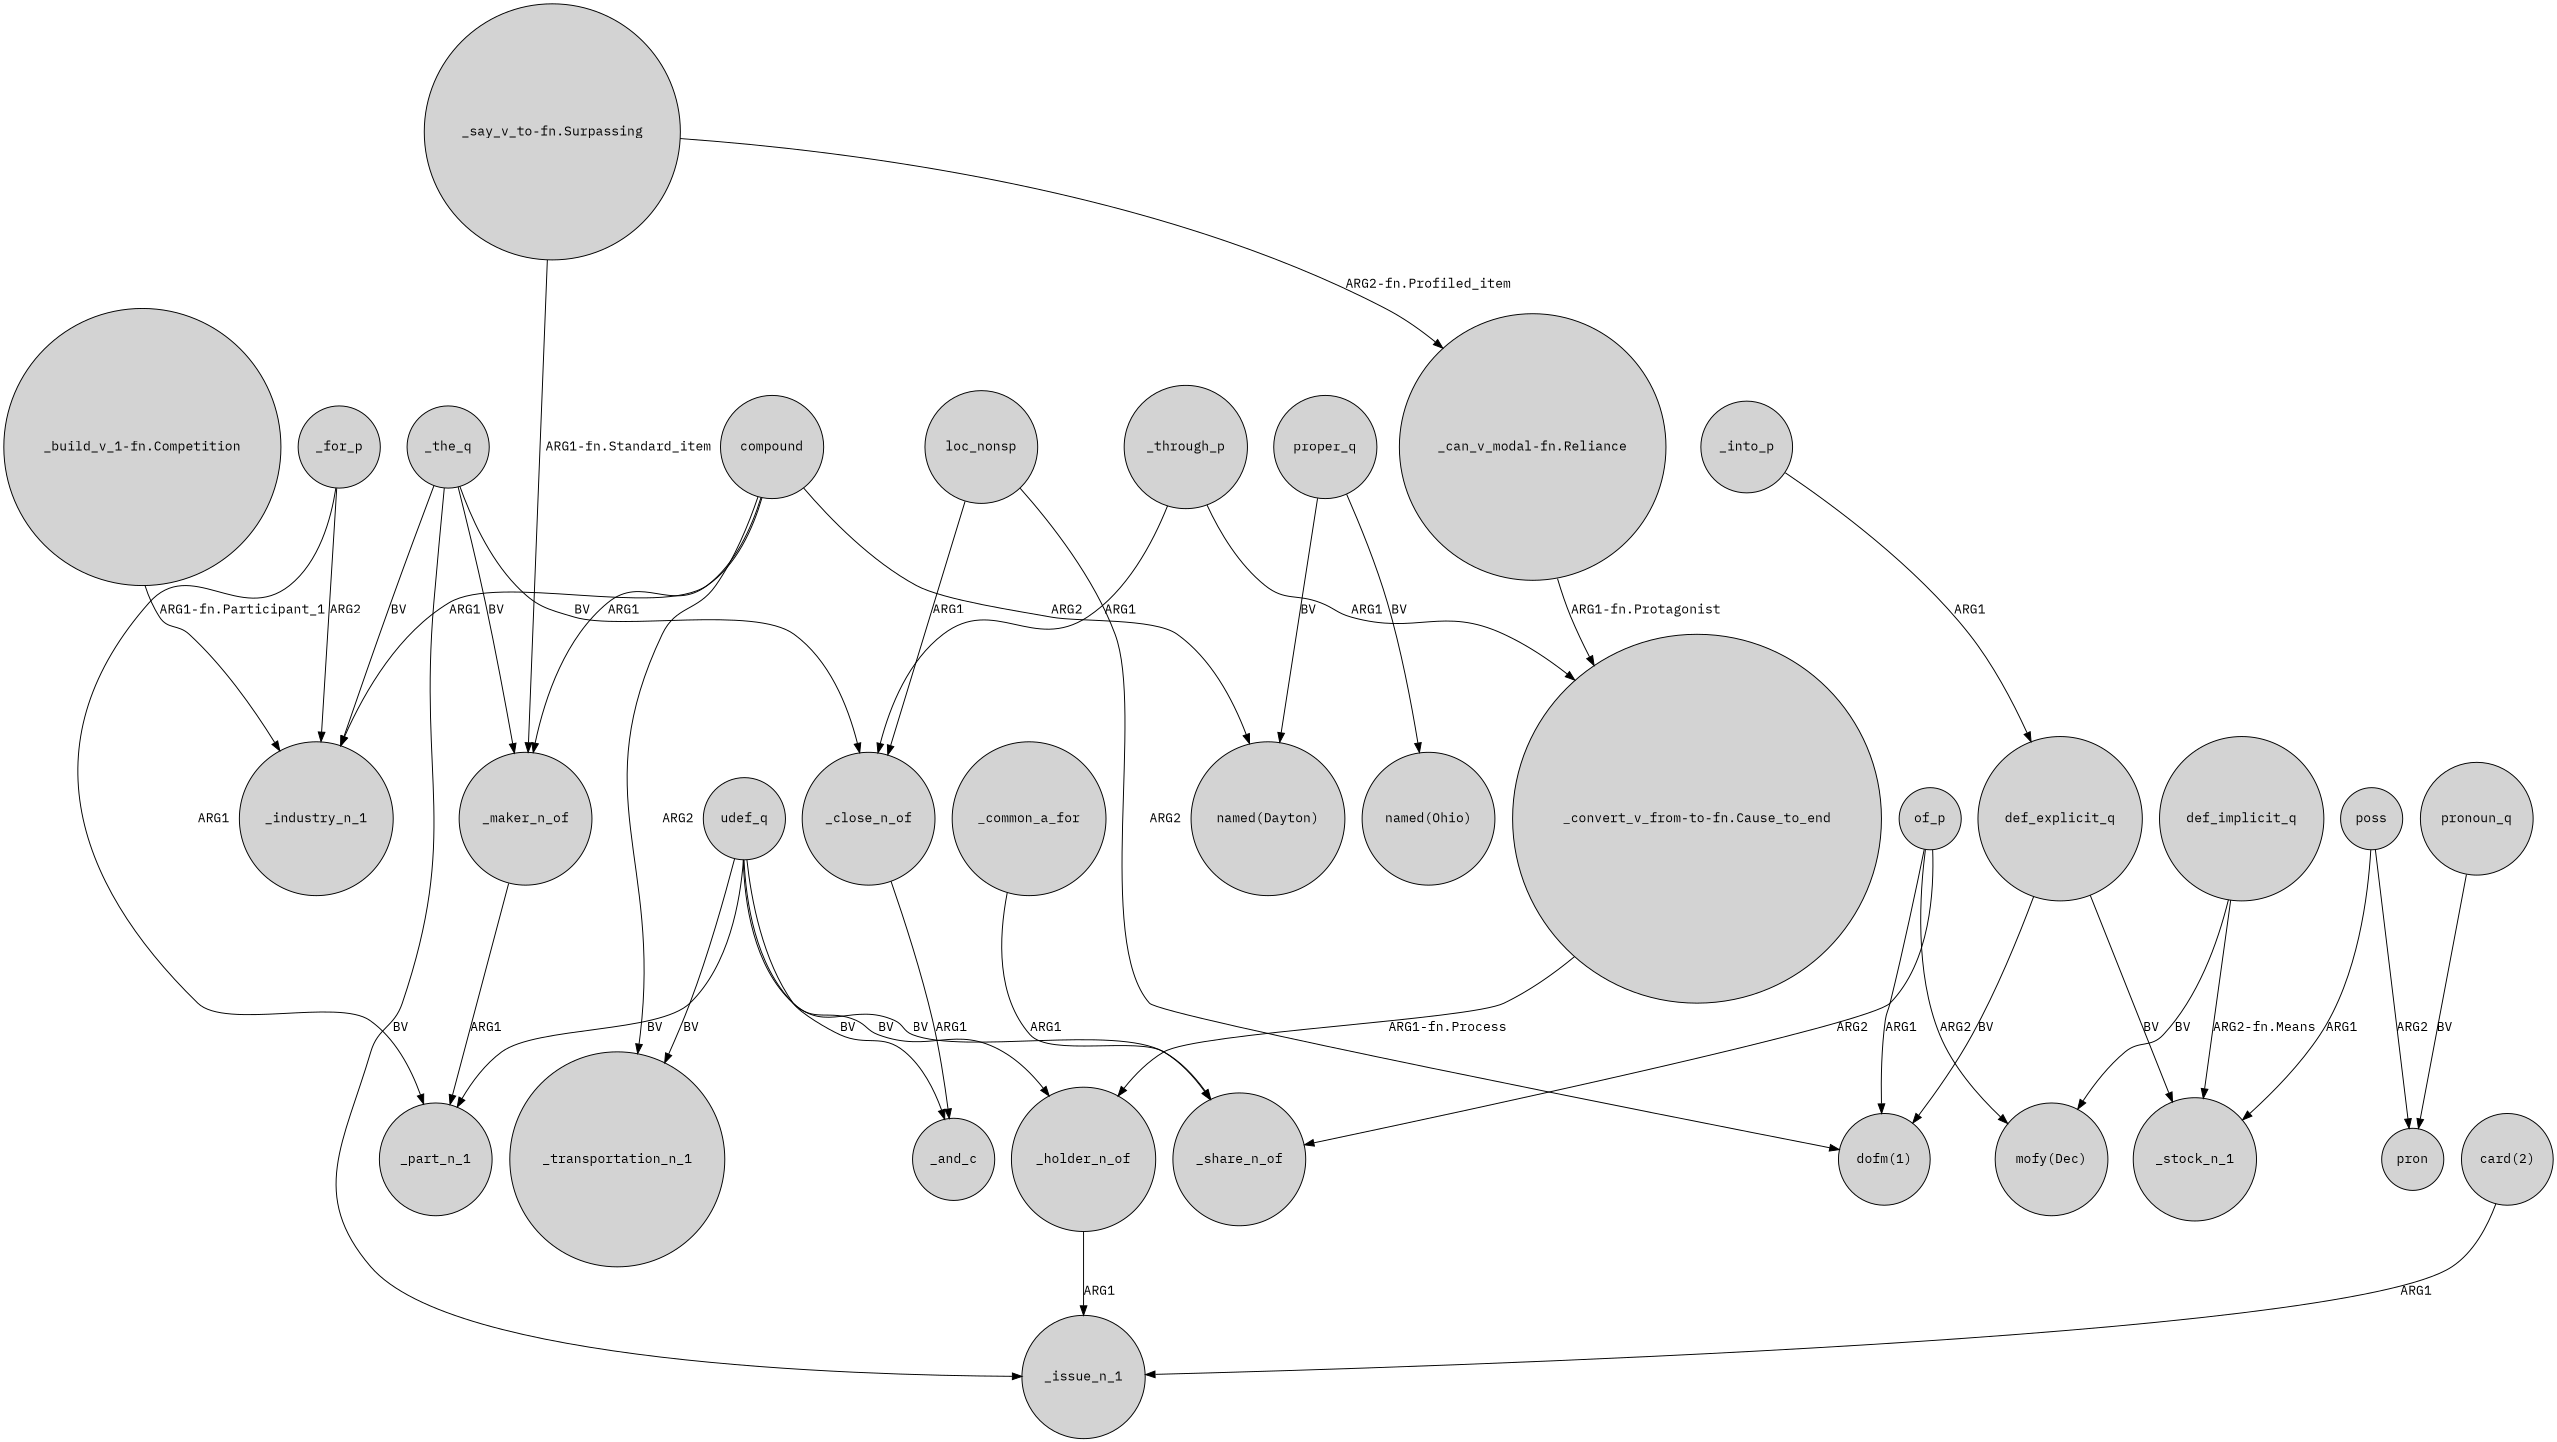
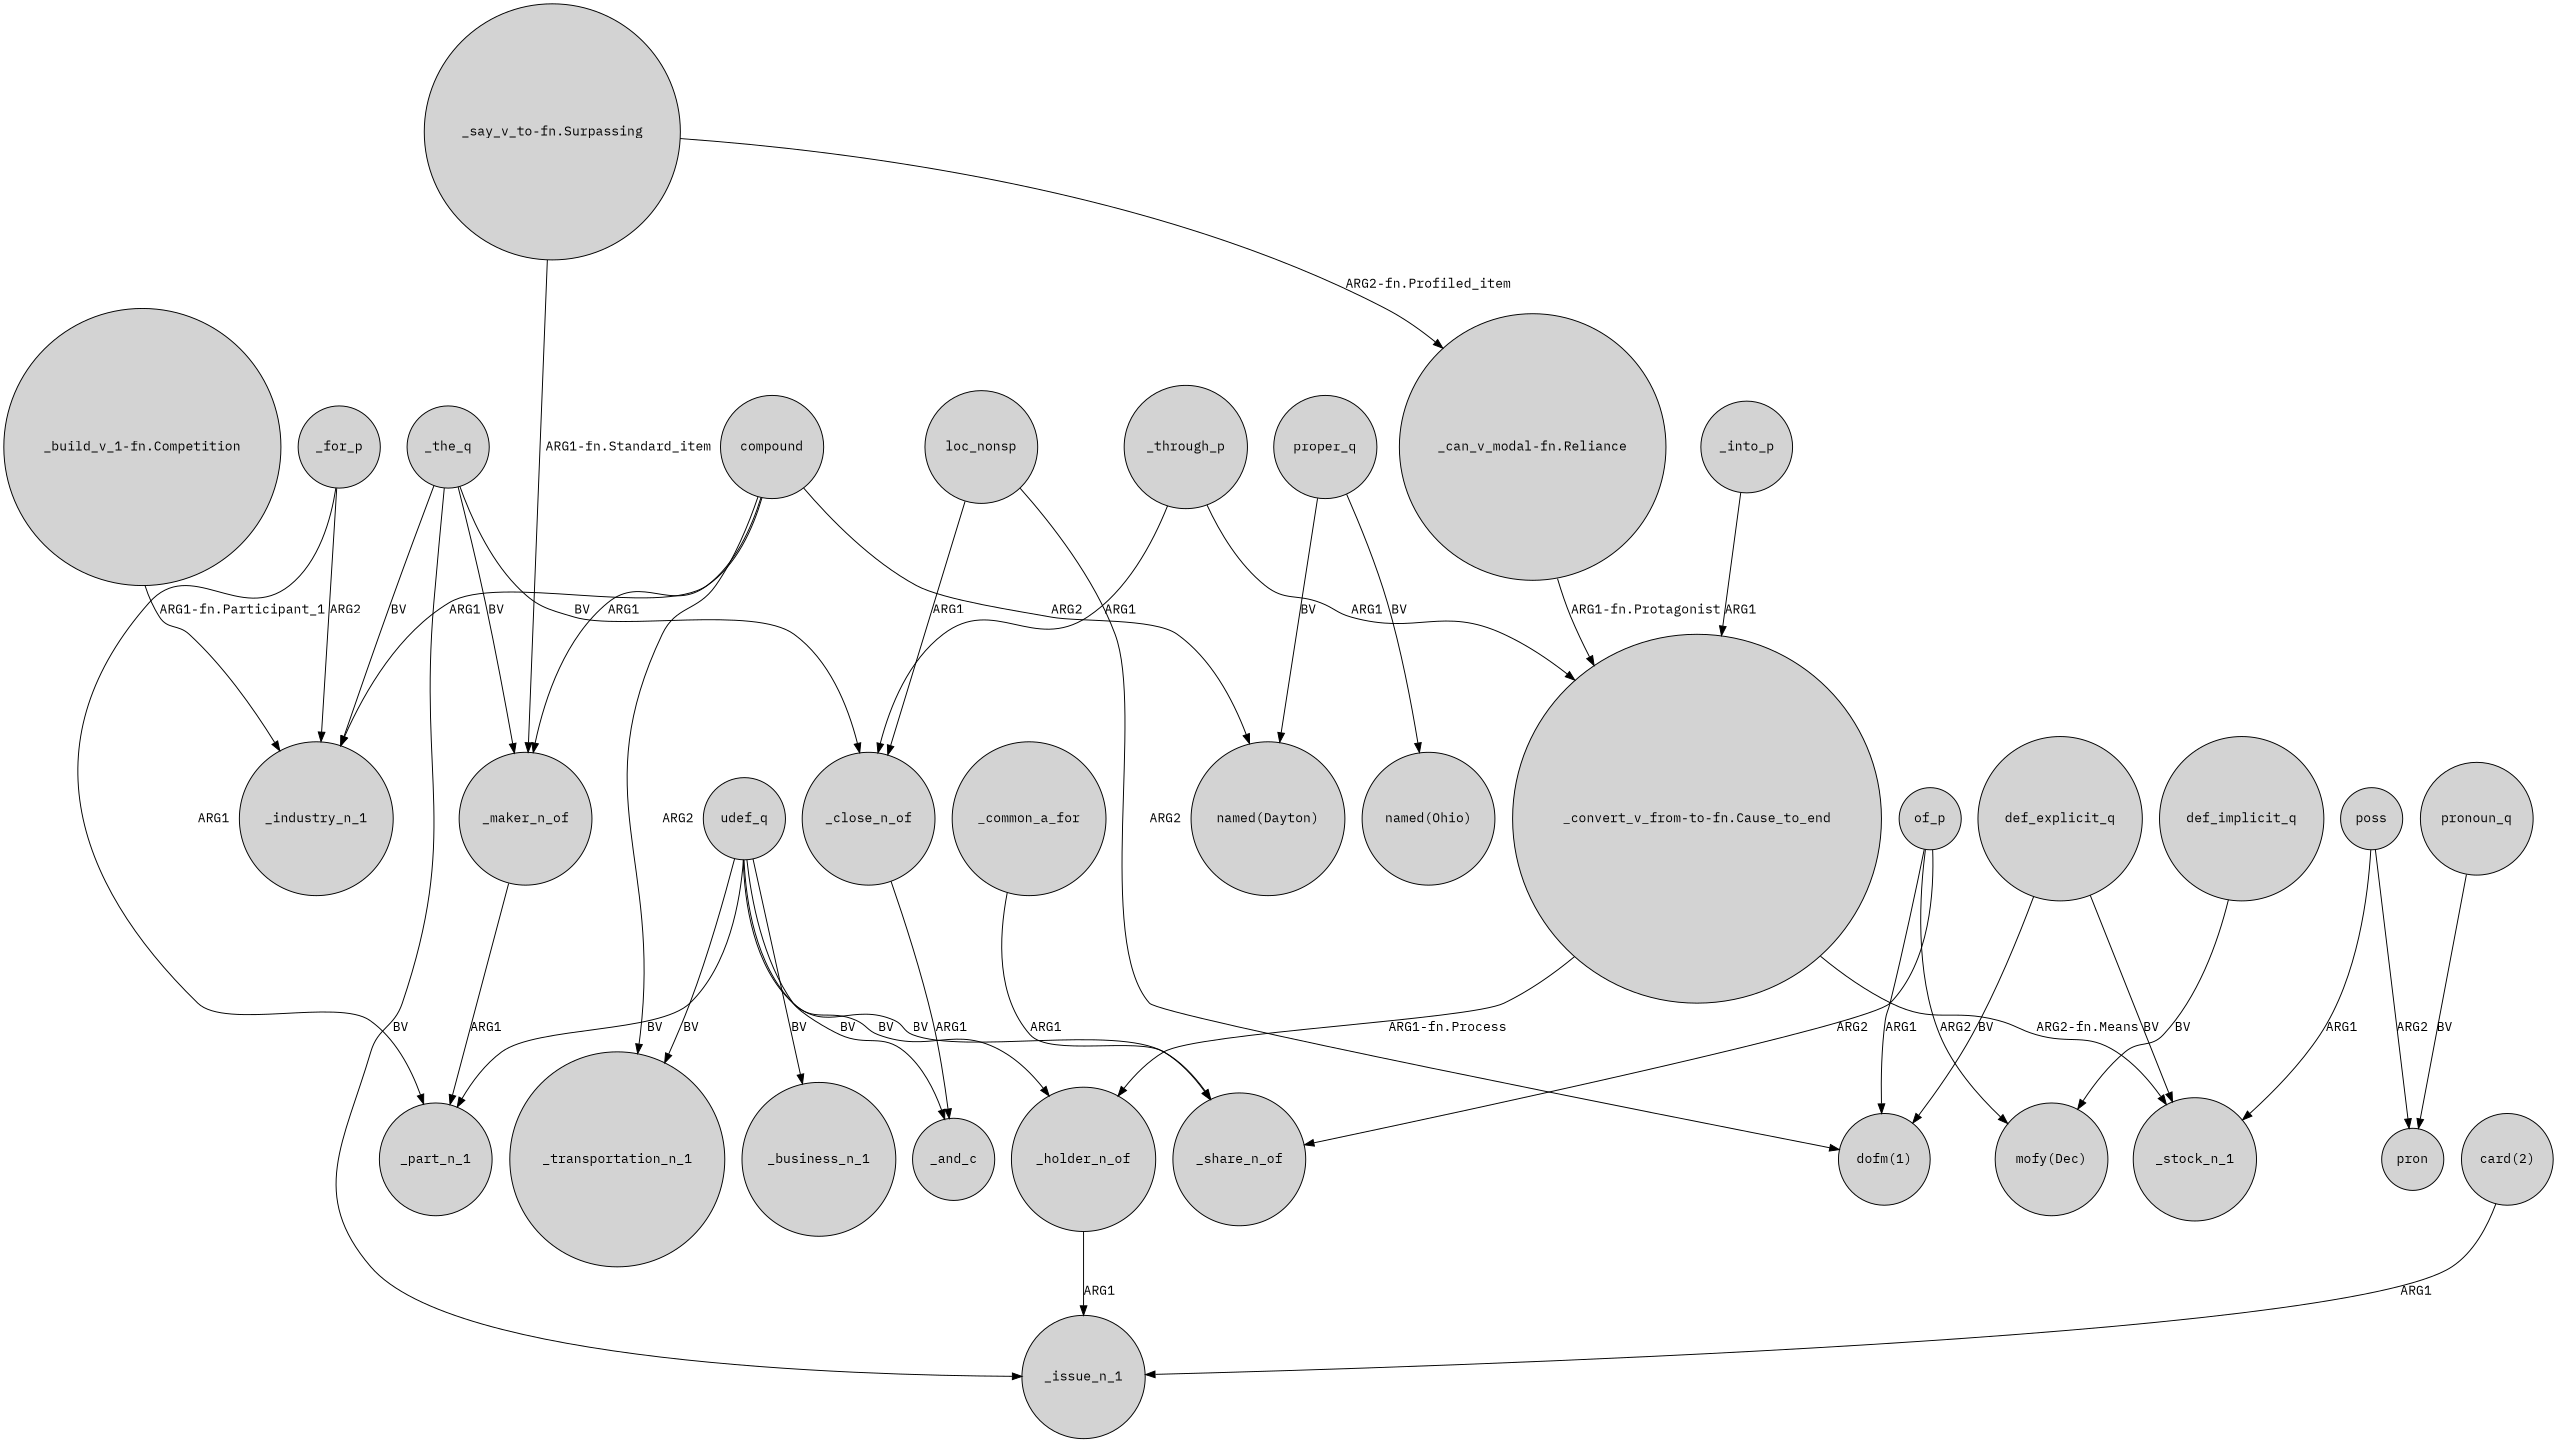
edge "_into_p" -> "def_explicit_q": now "_into_p" -> "_convert_v_from-to-fn.Cause_to_end"
edge "def_implicit_q" -> "_stock_n_1": now "_convert_v_from-to-fn.Cause_to_end" -> "_stock_n_1"
node "_business_n_1": added
